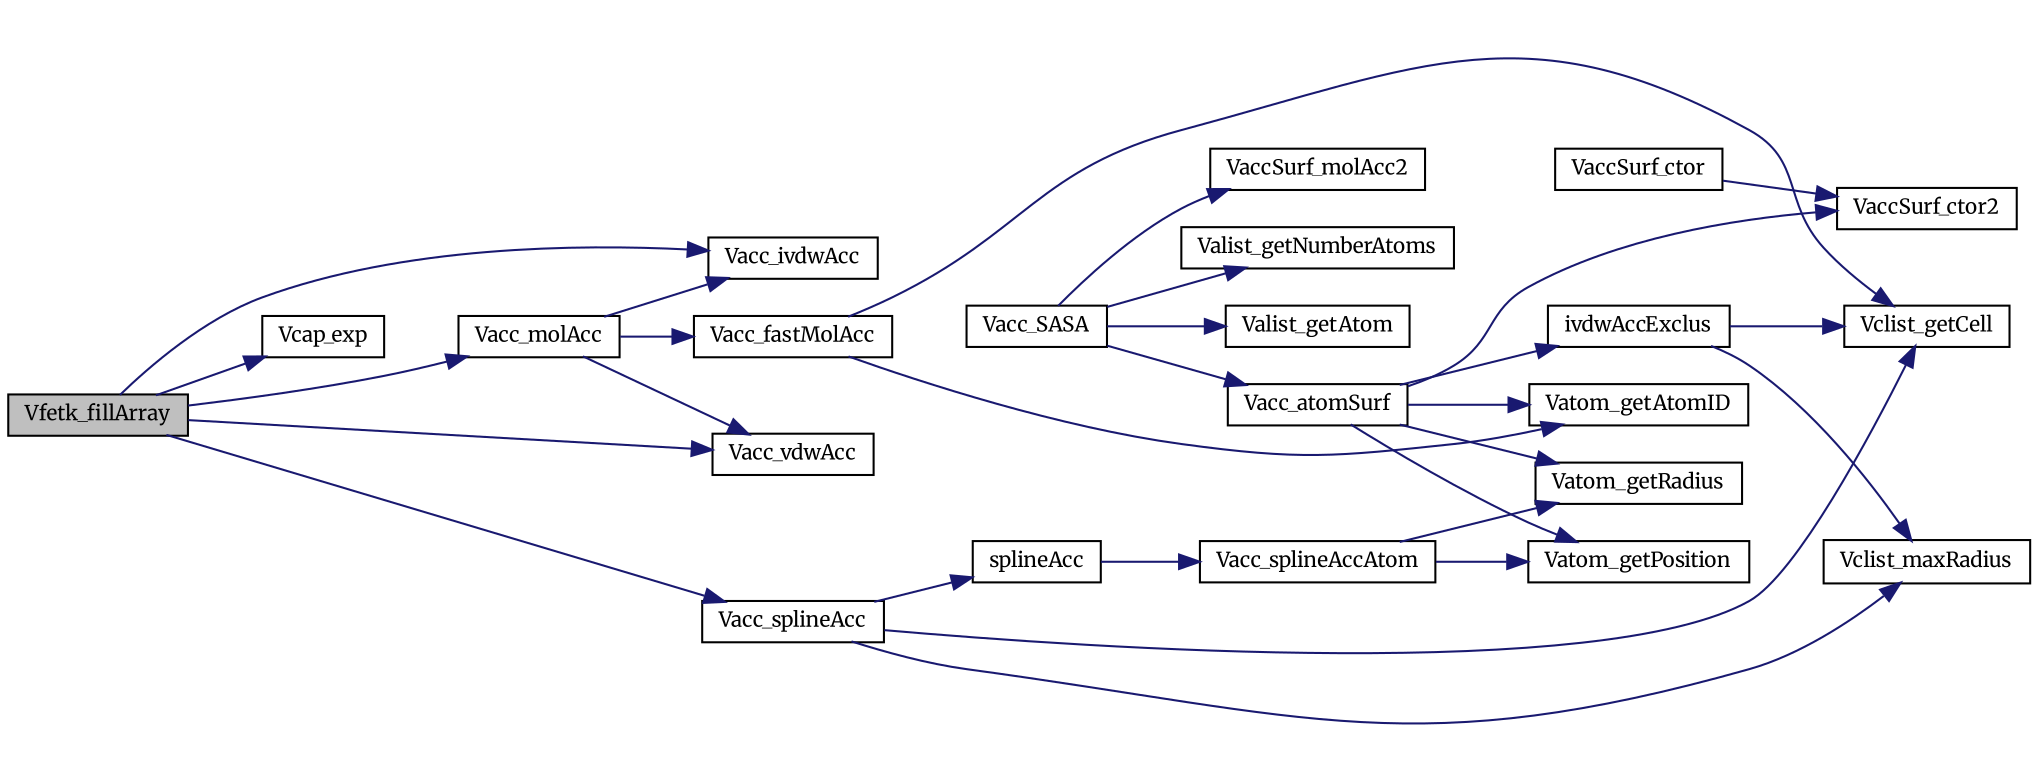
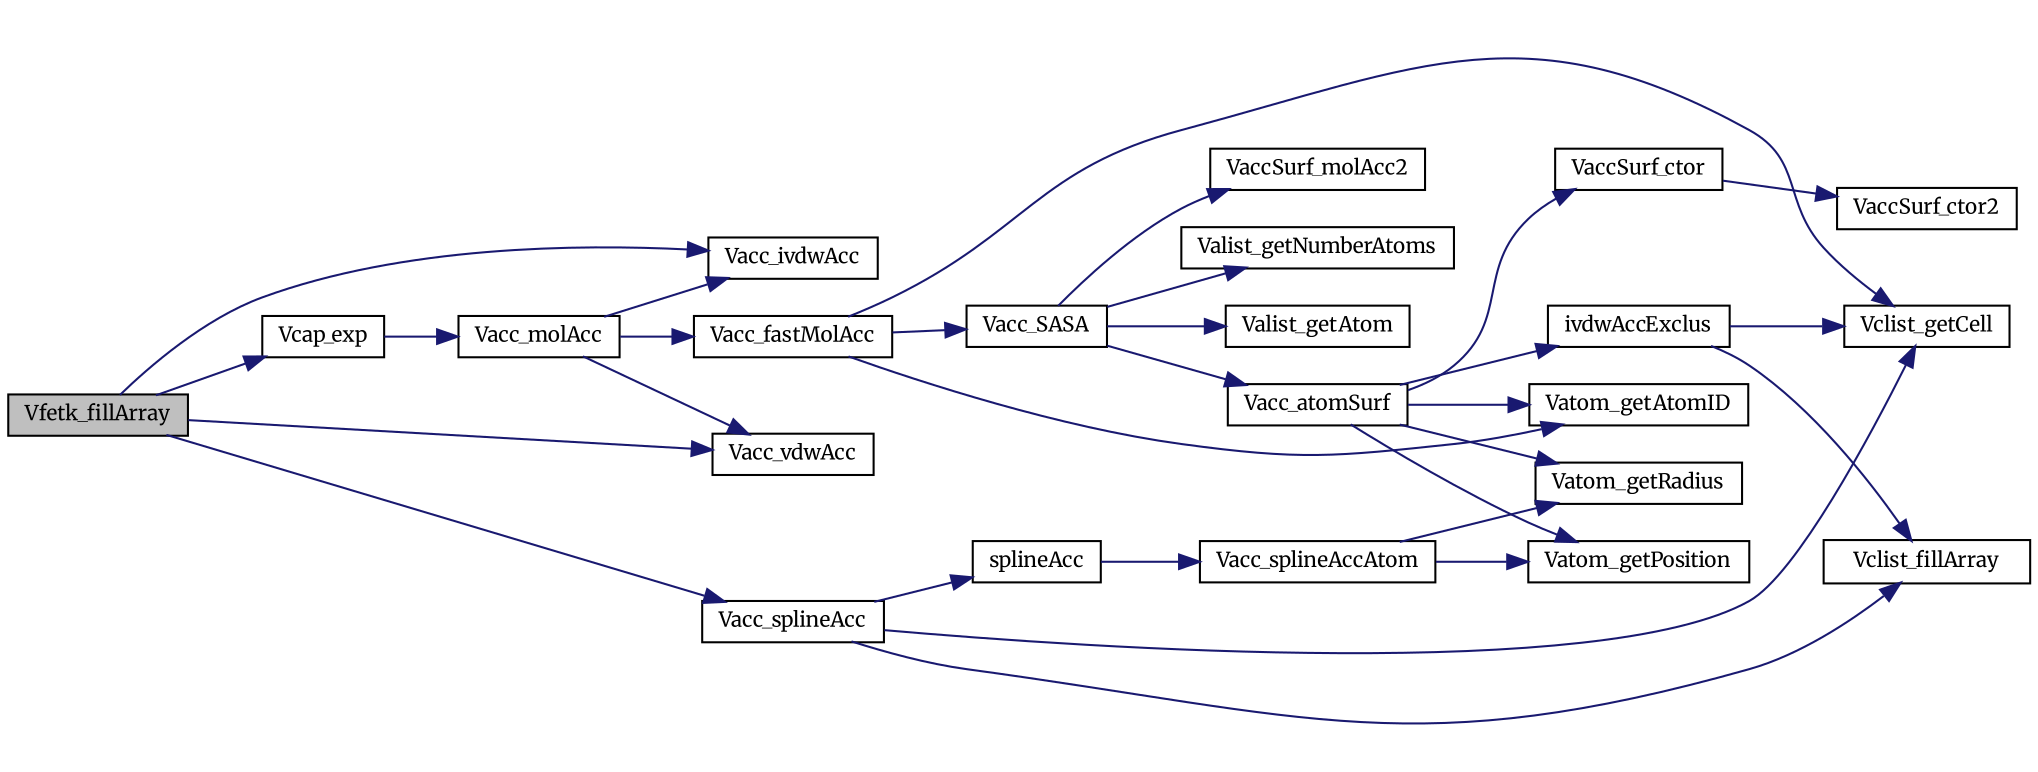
edge "Vacc_atomSurf" -> "VaccSurf_ctor2": now "Vacc_atomSurf" -> "VaccSurf_ctor"
edge "Vacc_fastMolAcc" -> "Vacc_SASA": added
edge "Vfetk_fillArray" -> "Vacc_molAcc": now "Vcap_exp" -> "Vacc_molAcc"
node "Vclist_maxRadius": label "Vclist_maxRadius" -> "Vclist_fillArray"
